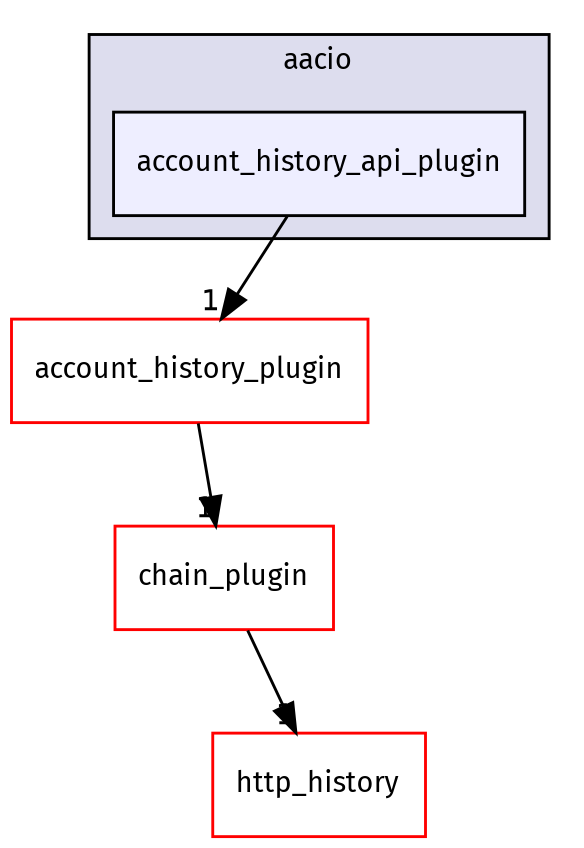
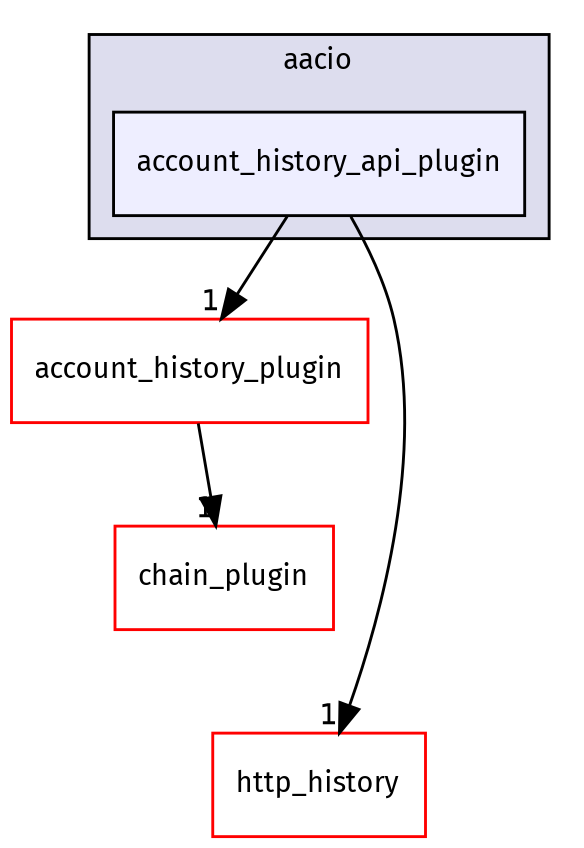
edge "chain_plugin" -> "http_history": now "account_history_api_plugin" -> "http_history"
